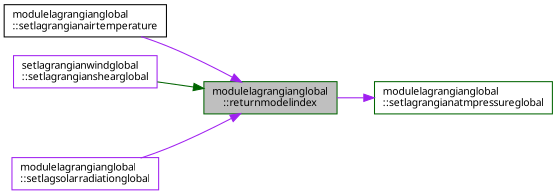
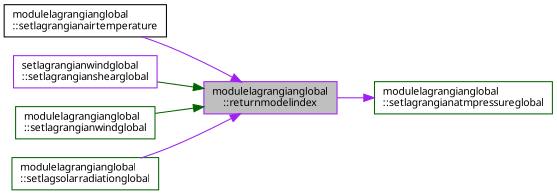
node "modulelagrangianglobal ::returnmodelindex": color darkgreen -> purple
node "modulelagrangianglobal ::setlagrangianwindglobal": added
node "modulelagrangianglobal ::setlagsolarradiationglobal": color purple -> darkgreen
